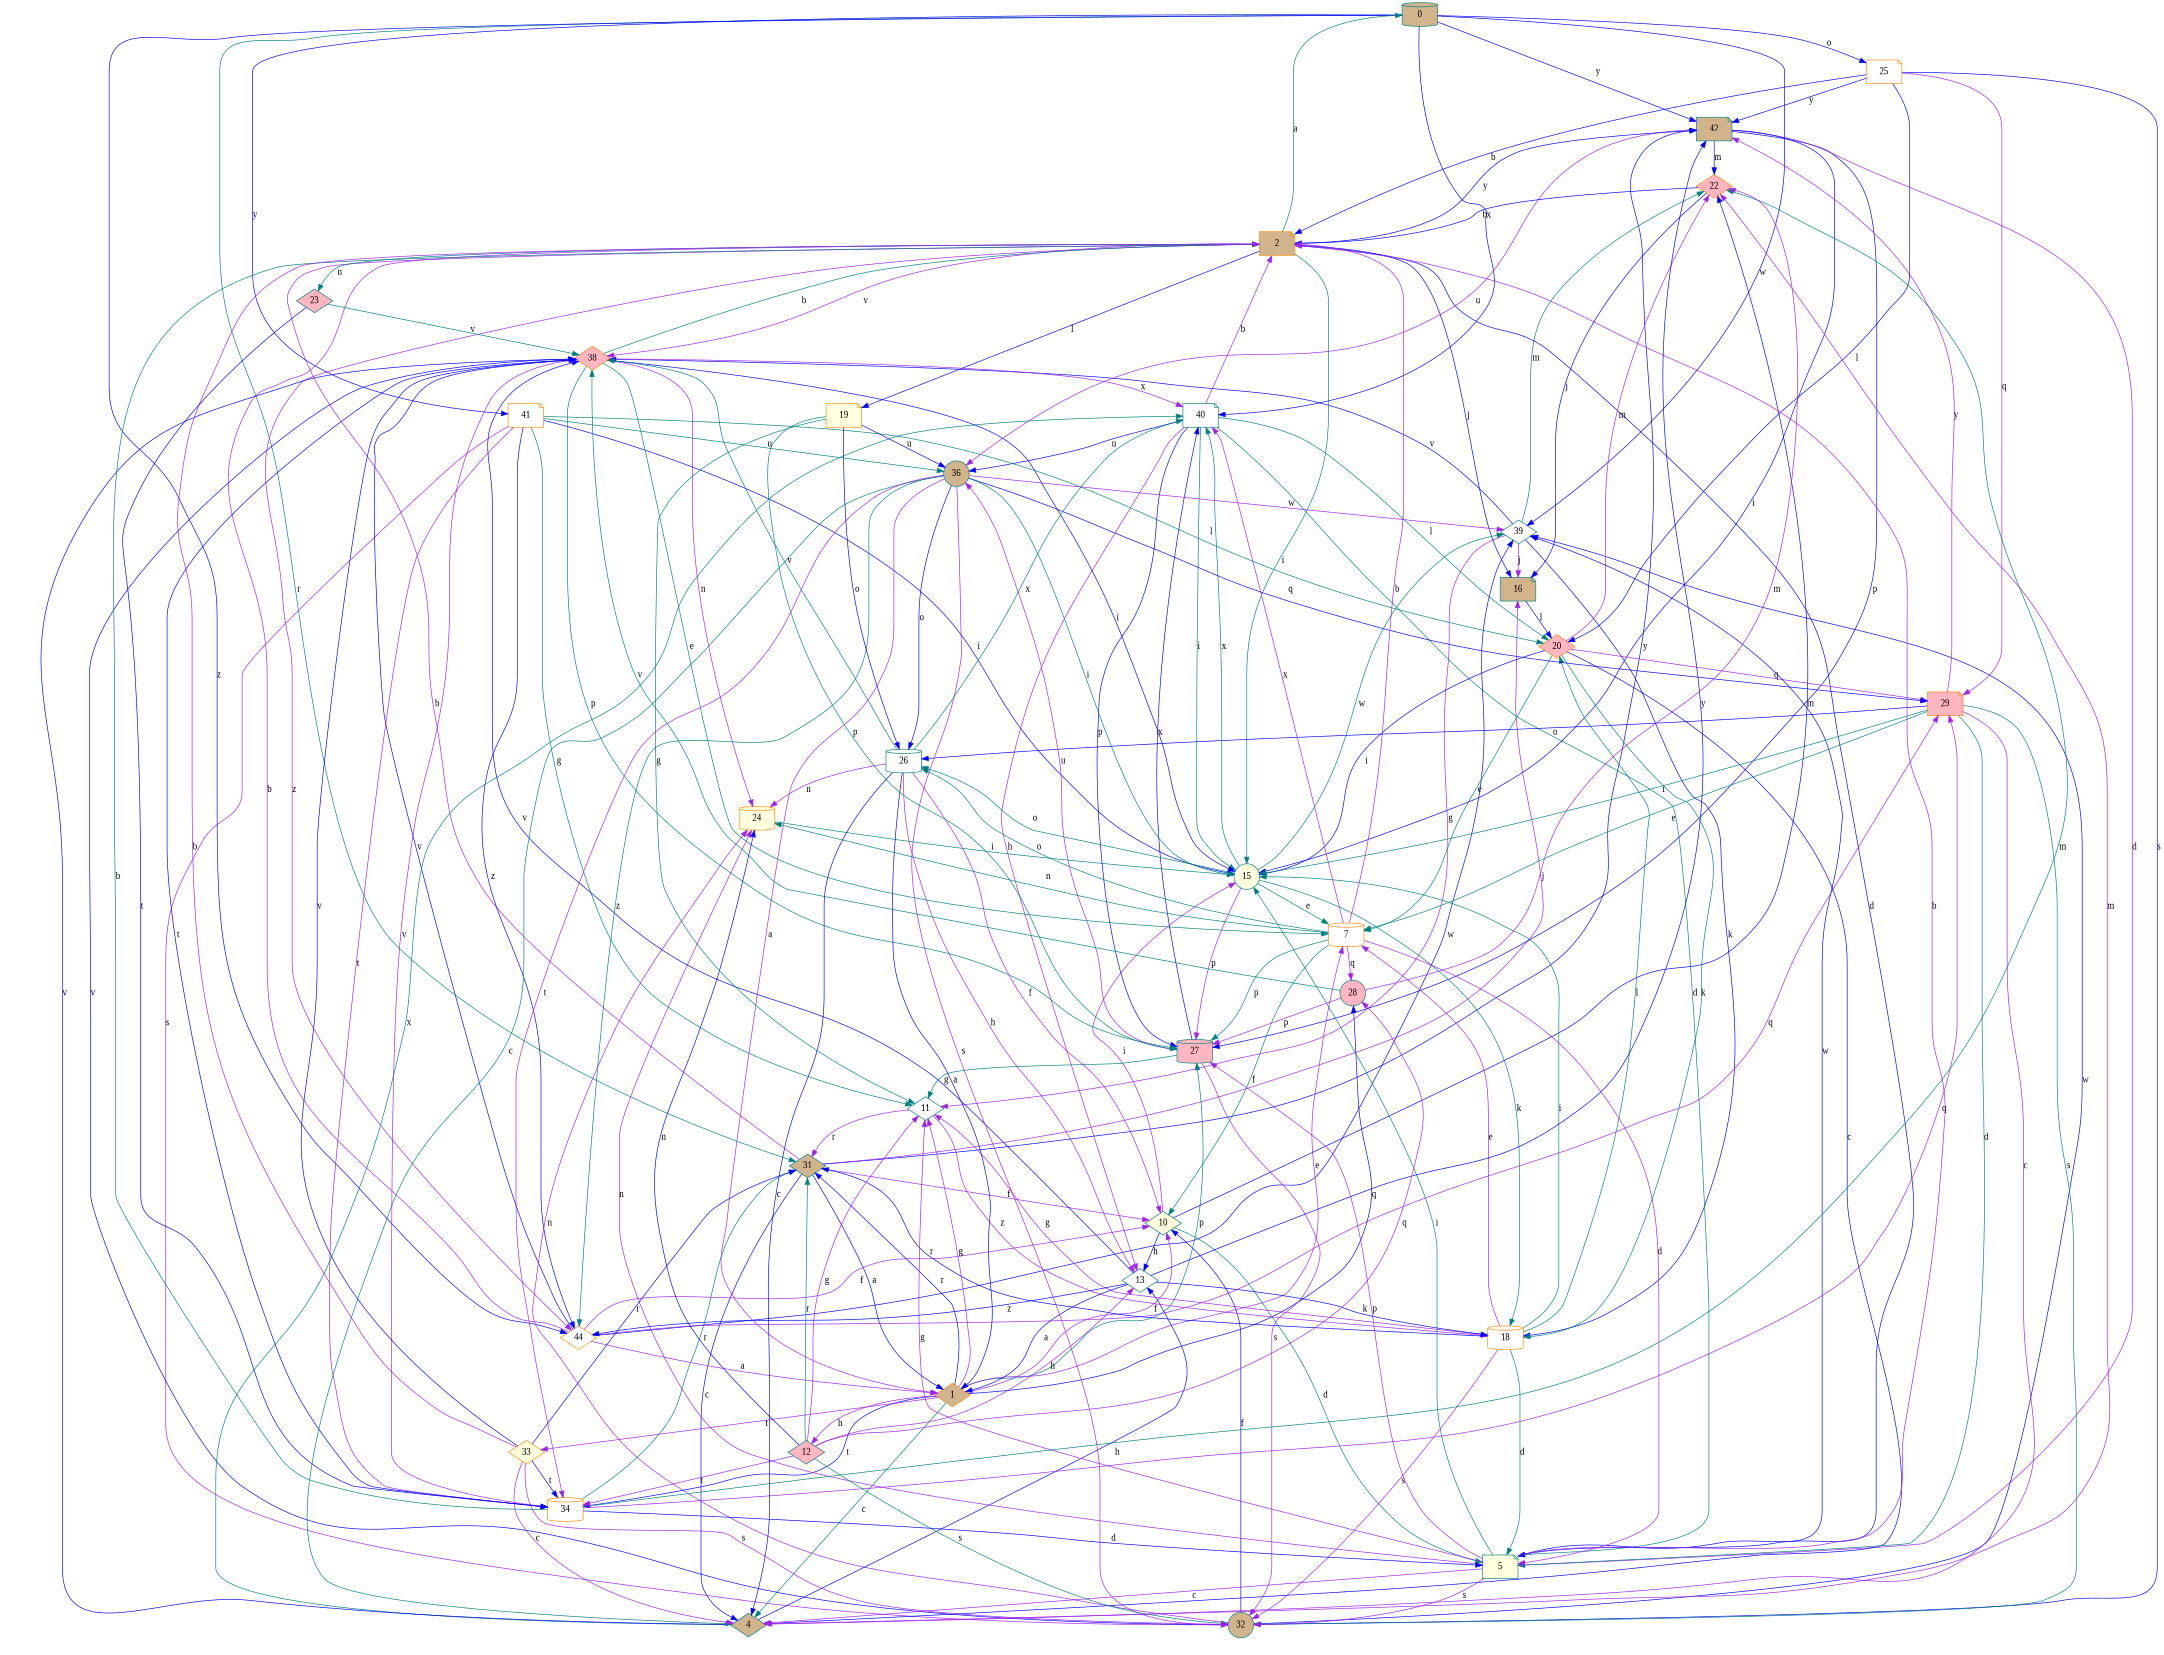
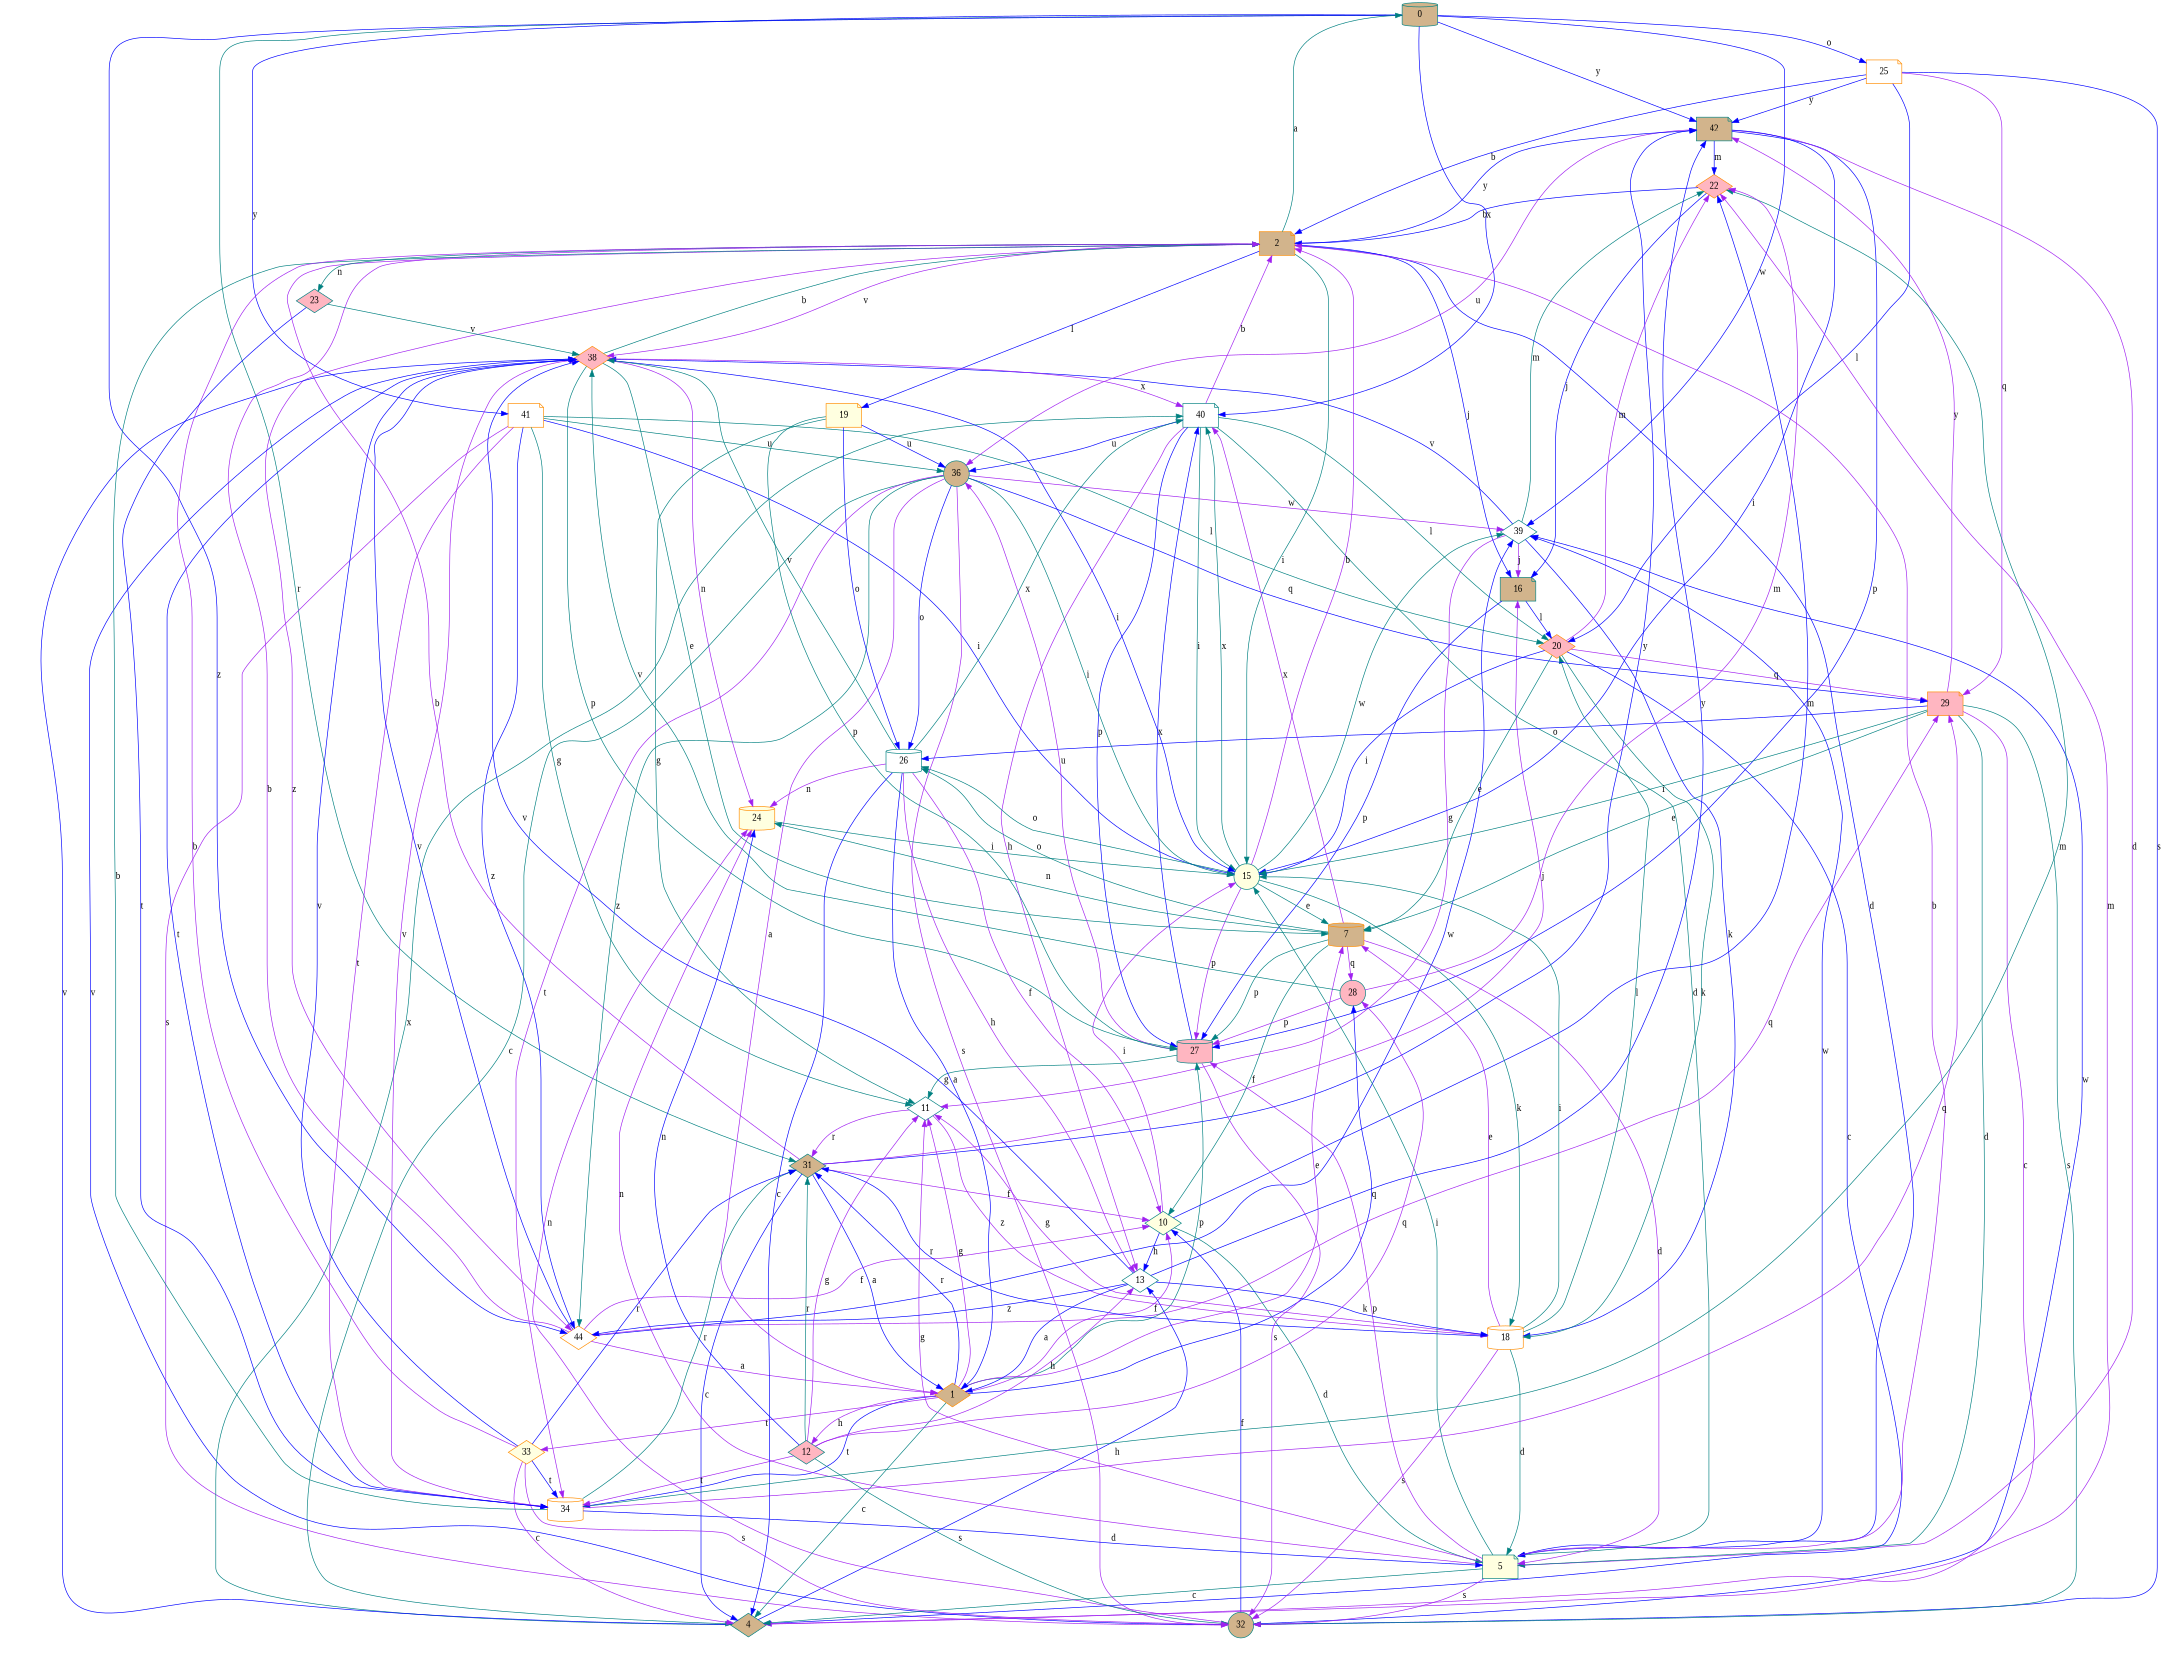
edge "7" -> "2": now "15" -> "2"
edge "16" -> "27": added, label "p"
node "7": fillcolor white -> tan
edge "5" -> "4": color purple -> teal
